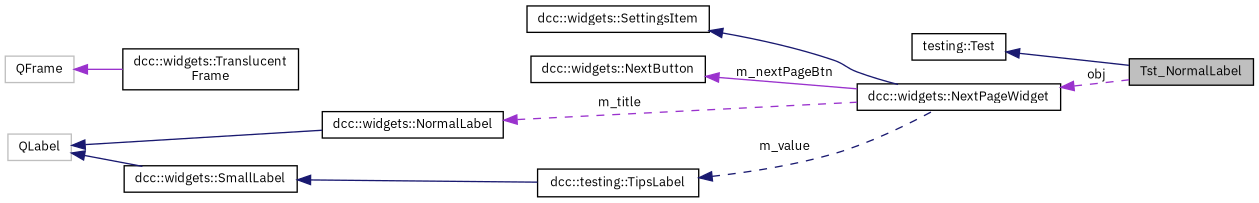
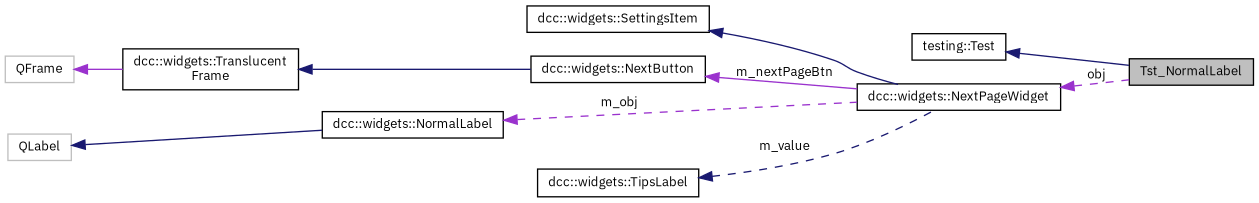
edge "dcc::widgets::NextButton" -> "dcc::widgets::Translucent Frame": added
edge "dcc::widgets::NextPageWidget" -> "dcc::widgets::NormalLabel": label " m_title" -> " m_obj"
node "dcc::widgets::SmallLabel": removed
node "dcc::testing::TipsLabel": label "dcc::testing::TipsLabel" -> "dcc::widgets::TipsLabel"
